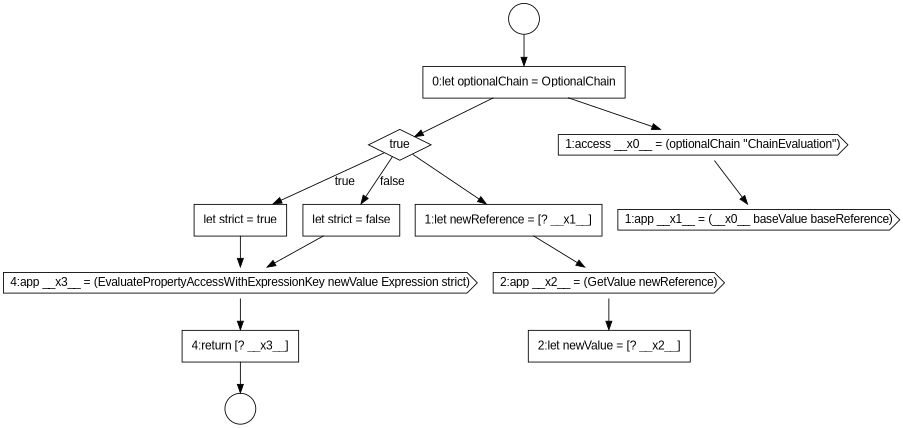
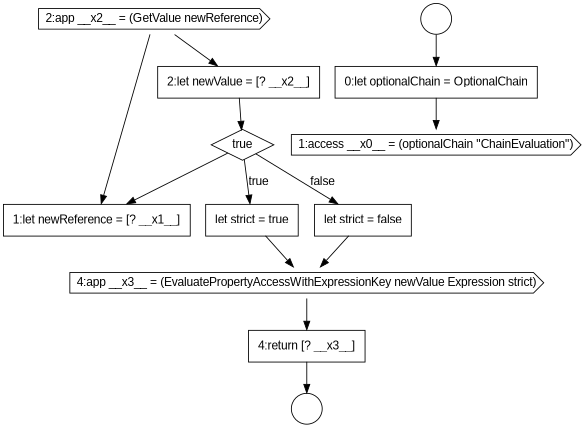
edge "0:let optionalChain = OptionalChain" -> "true": now "2:let newValue = [? __x2__]" -> "true"
node "1:app __x1__ = (__x0__ baseValue baseReference)": removed
edge "1:let newReference = [? __x1__]" -> "2:app __x2__ = (GetValue newReference)": reversed
